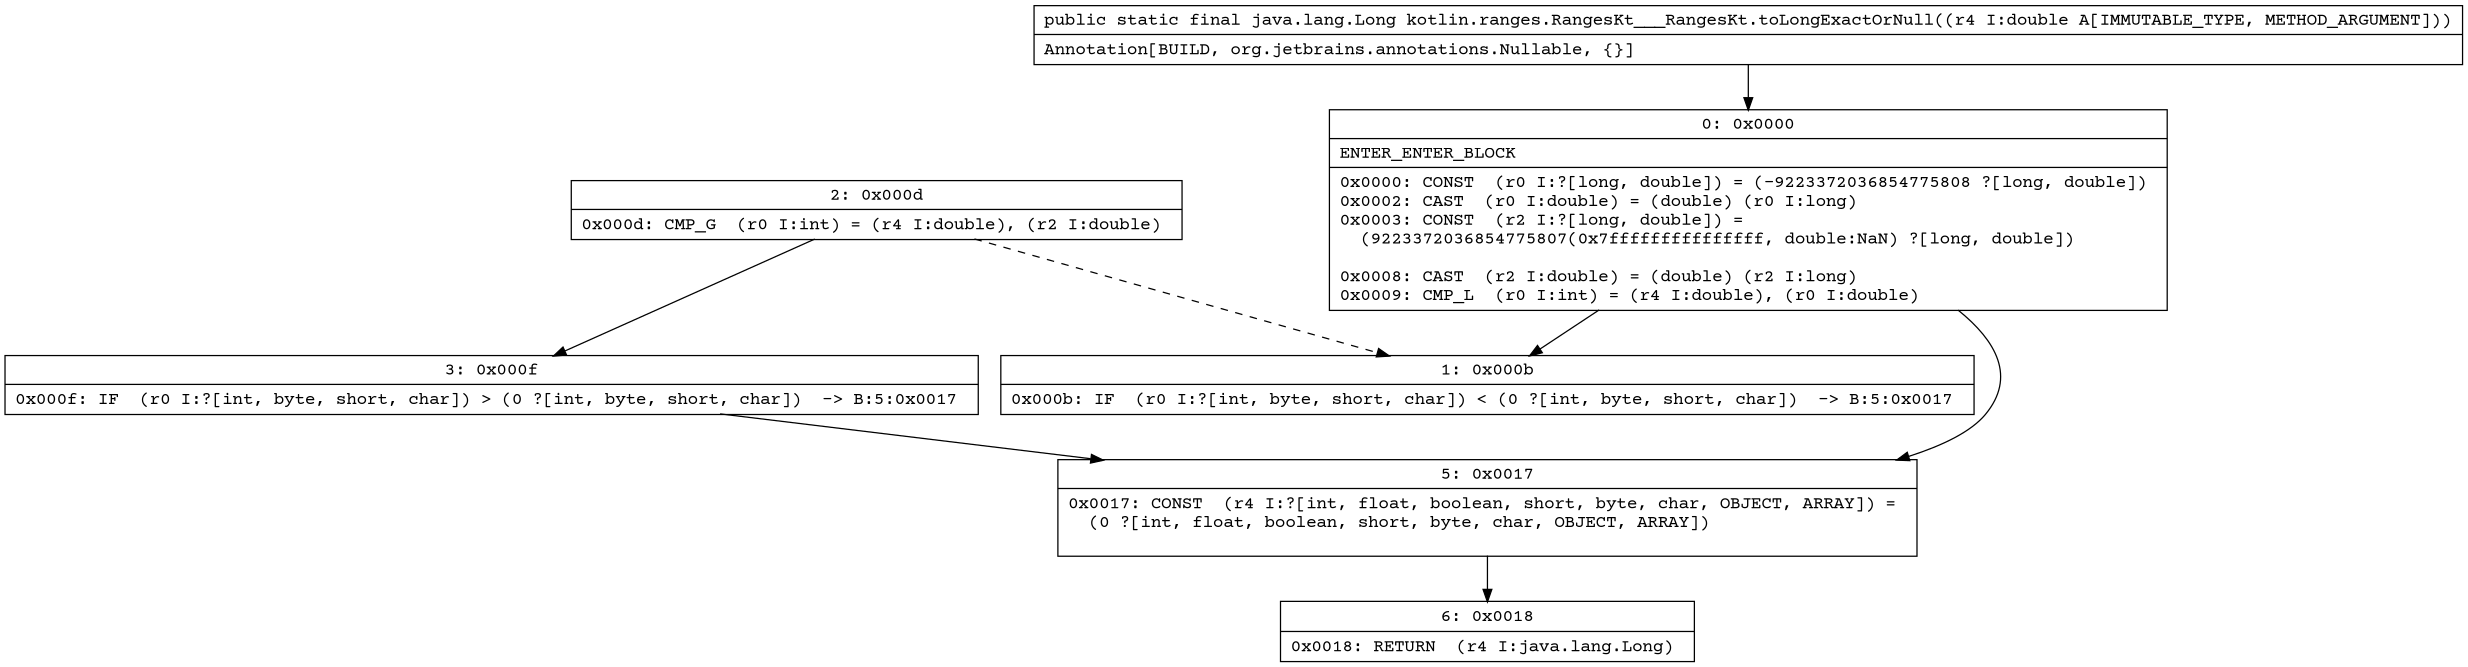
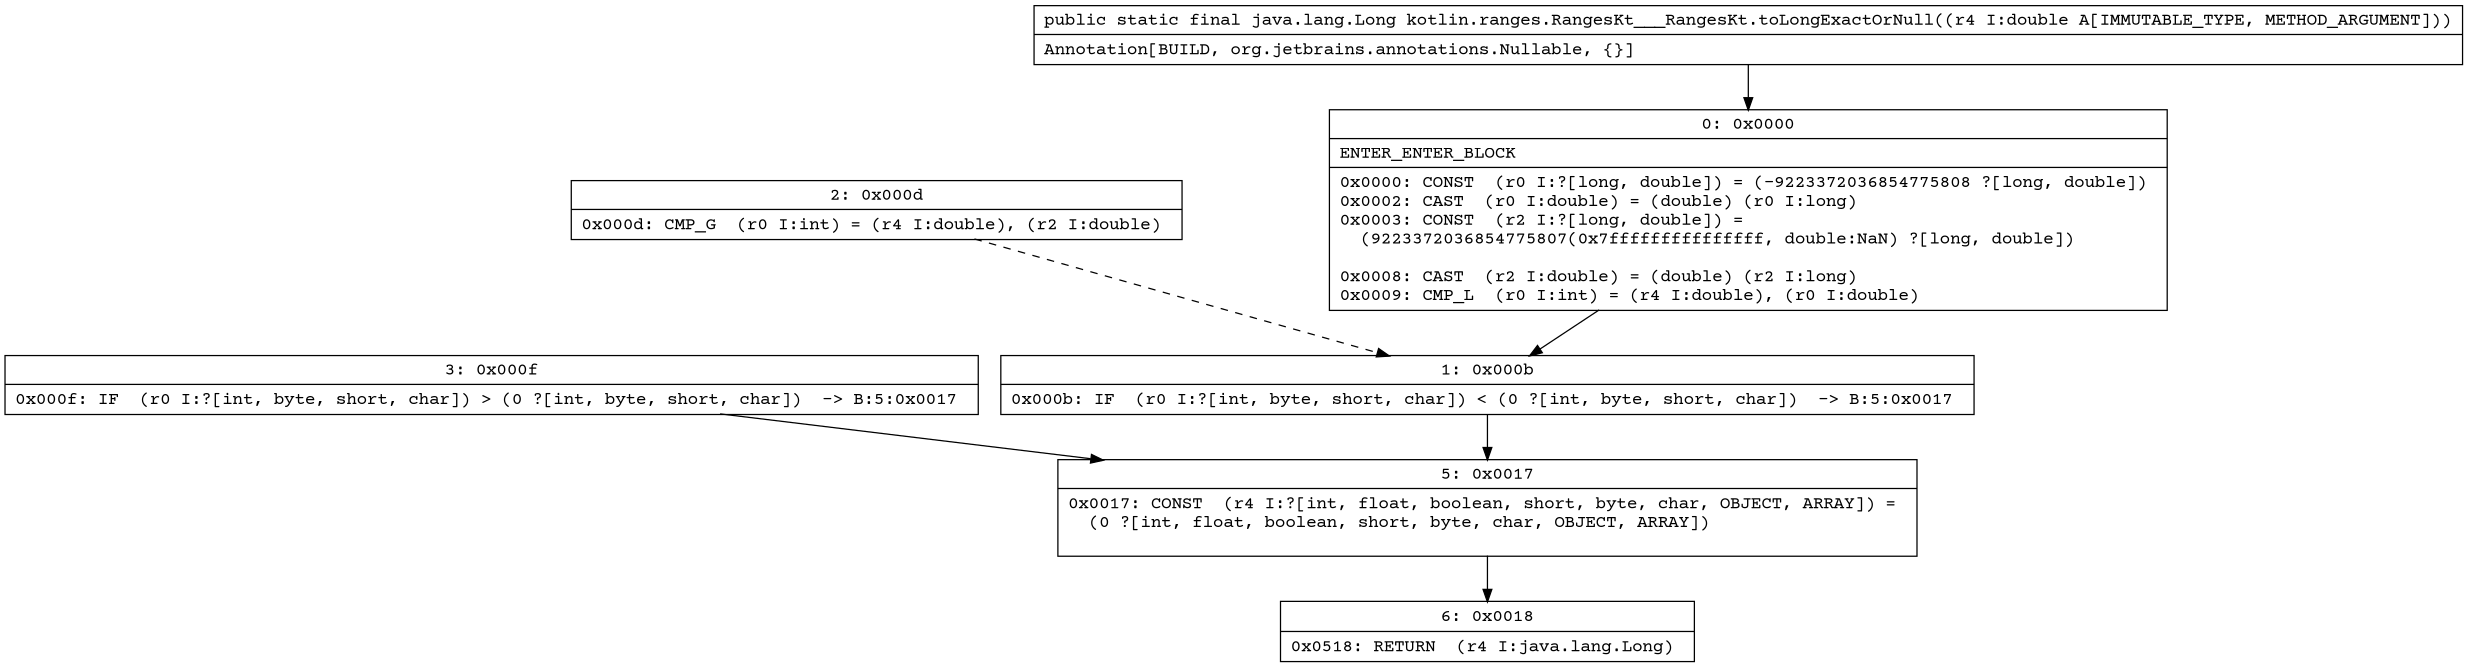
edge "2: 0x000d" -> "3: 0x000f": removed
edge "0: 0x0000" -> "5: 0x0017": now "1: 0x000b" -> "5: 0x0017"
node "6: 0x0018": text "0x0018: RETURN  (r4 I:java.lang.Long)" -> "0x0518: RETURN  (r4 I:java.lang.Long)"
